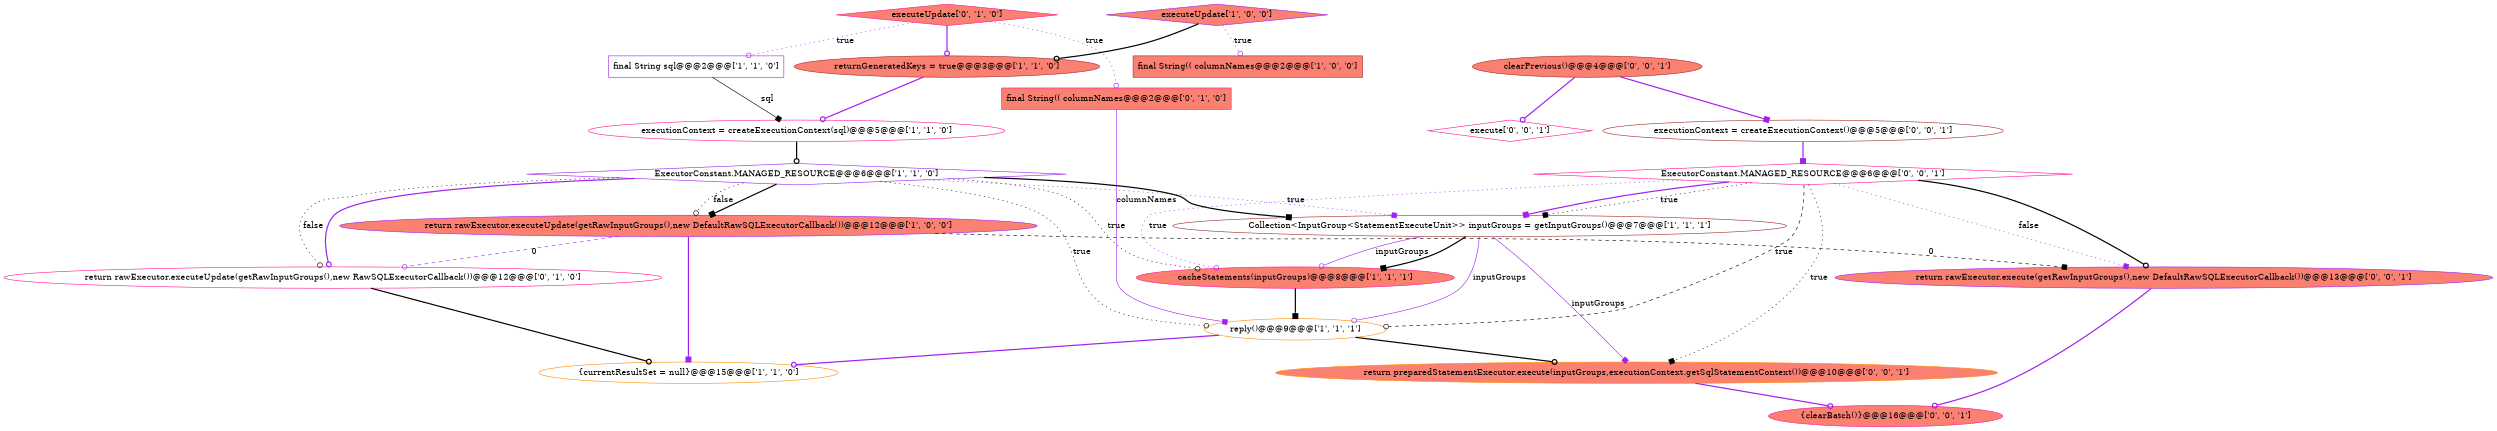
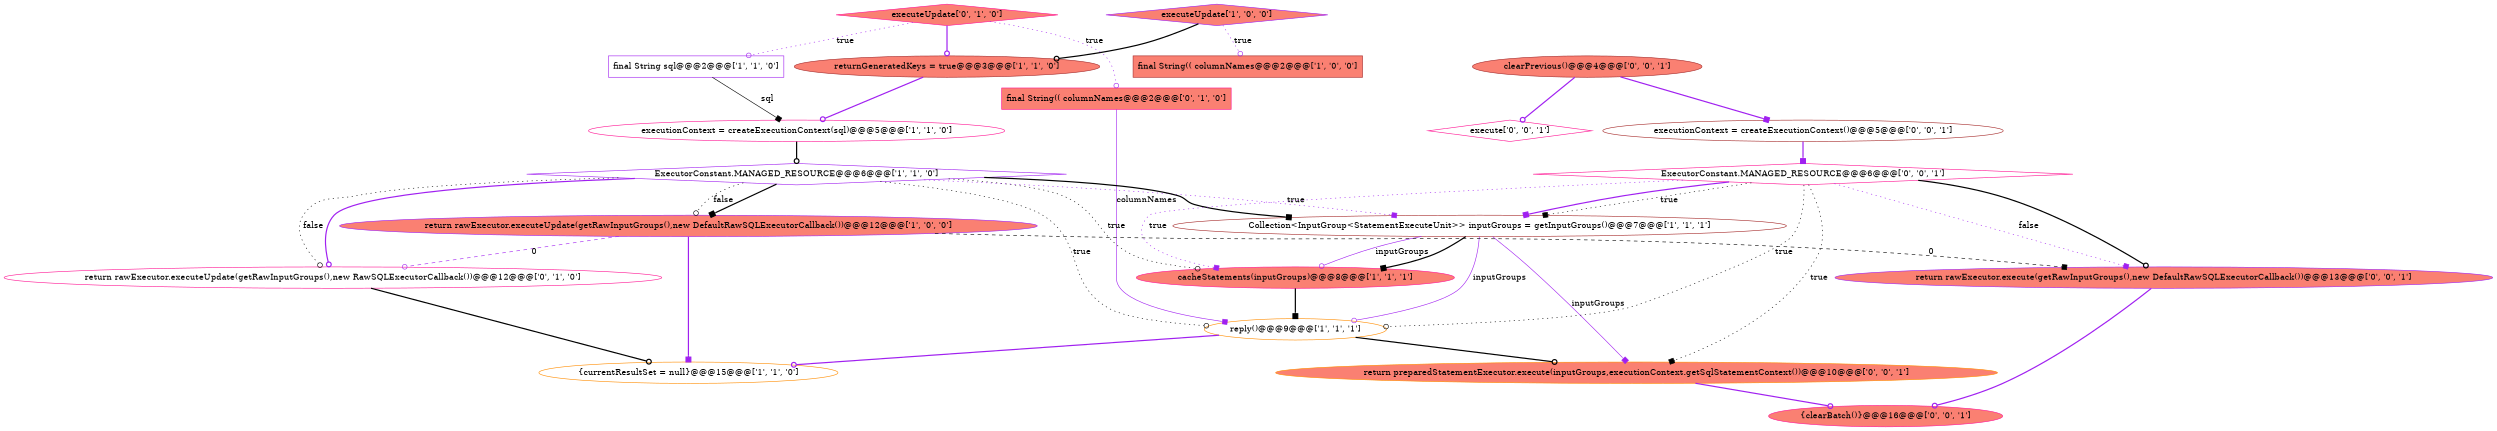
edge "ExecutorConstant.MANAGED_RESOURCE@@@6@@@['0', '0', '1']" -> "cacheStatements(inputGroups)@@@8@@@['1', '1', '1']": arrowhead odot -> box
edge "ExecutorConstant.MANAGED_RESOURCE@@@6@@@['0', '0', '1']" -> "reply()@@@9@@@['1', '1', '1']": style dashed -> dotted
